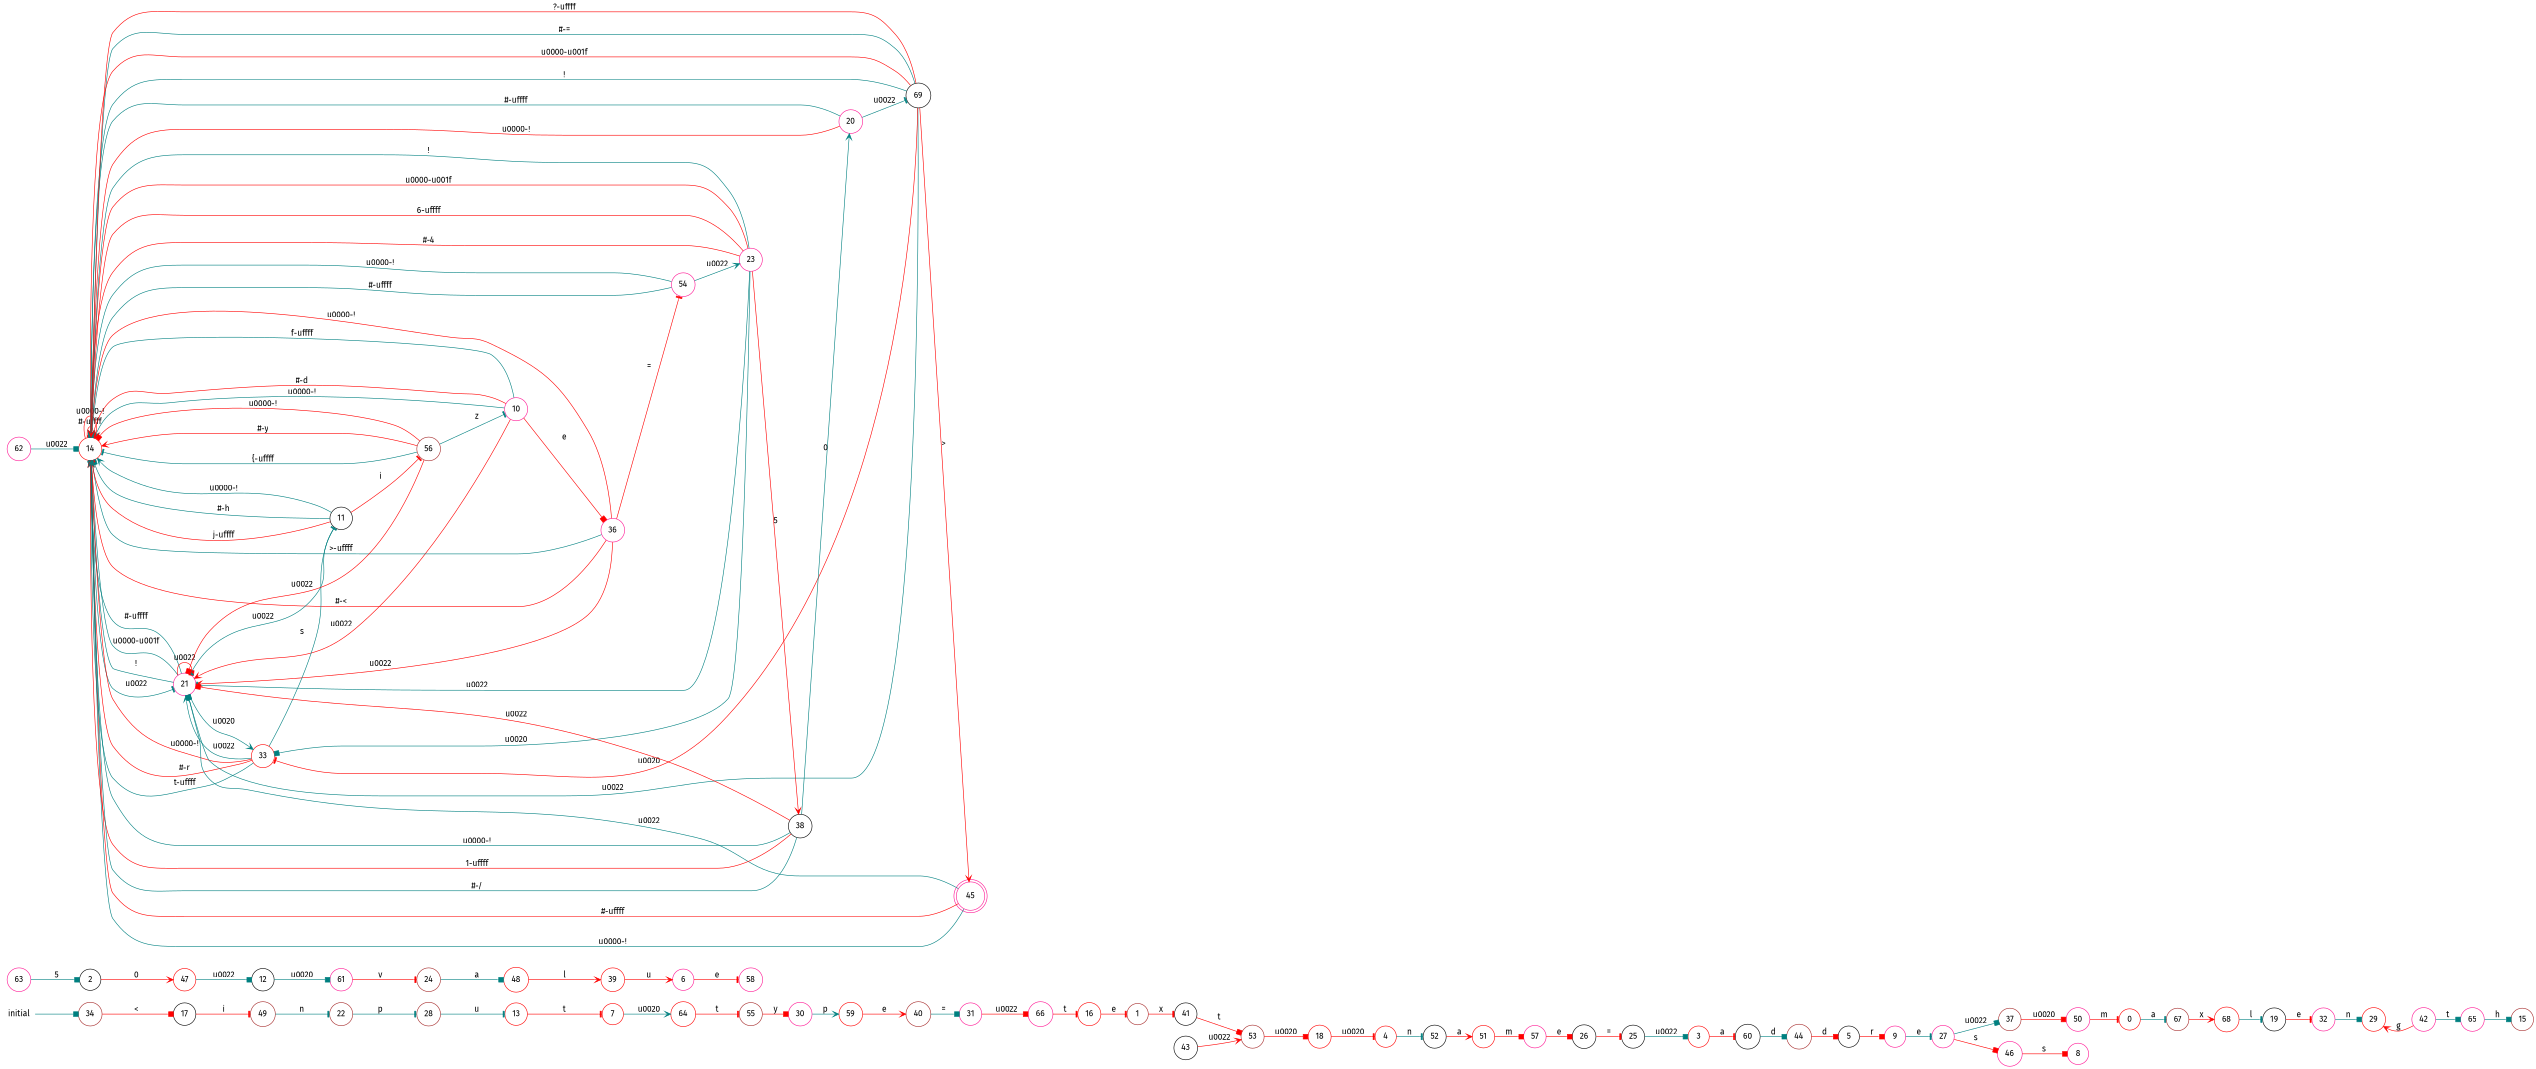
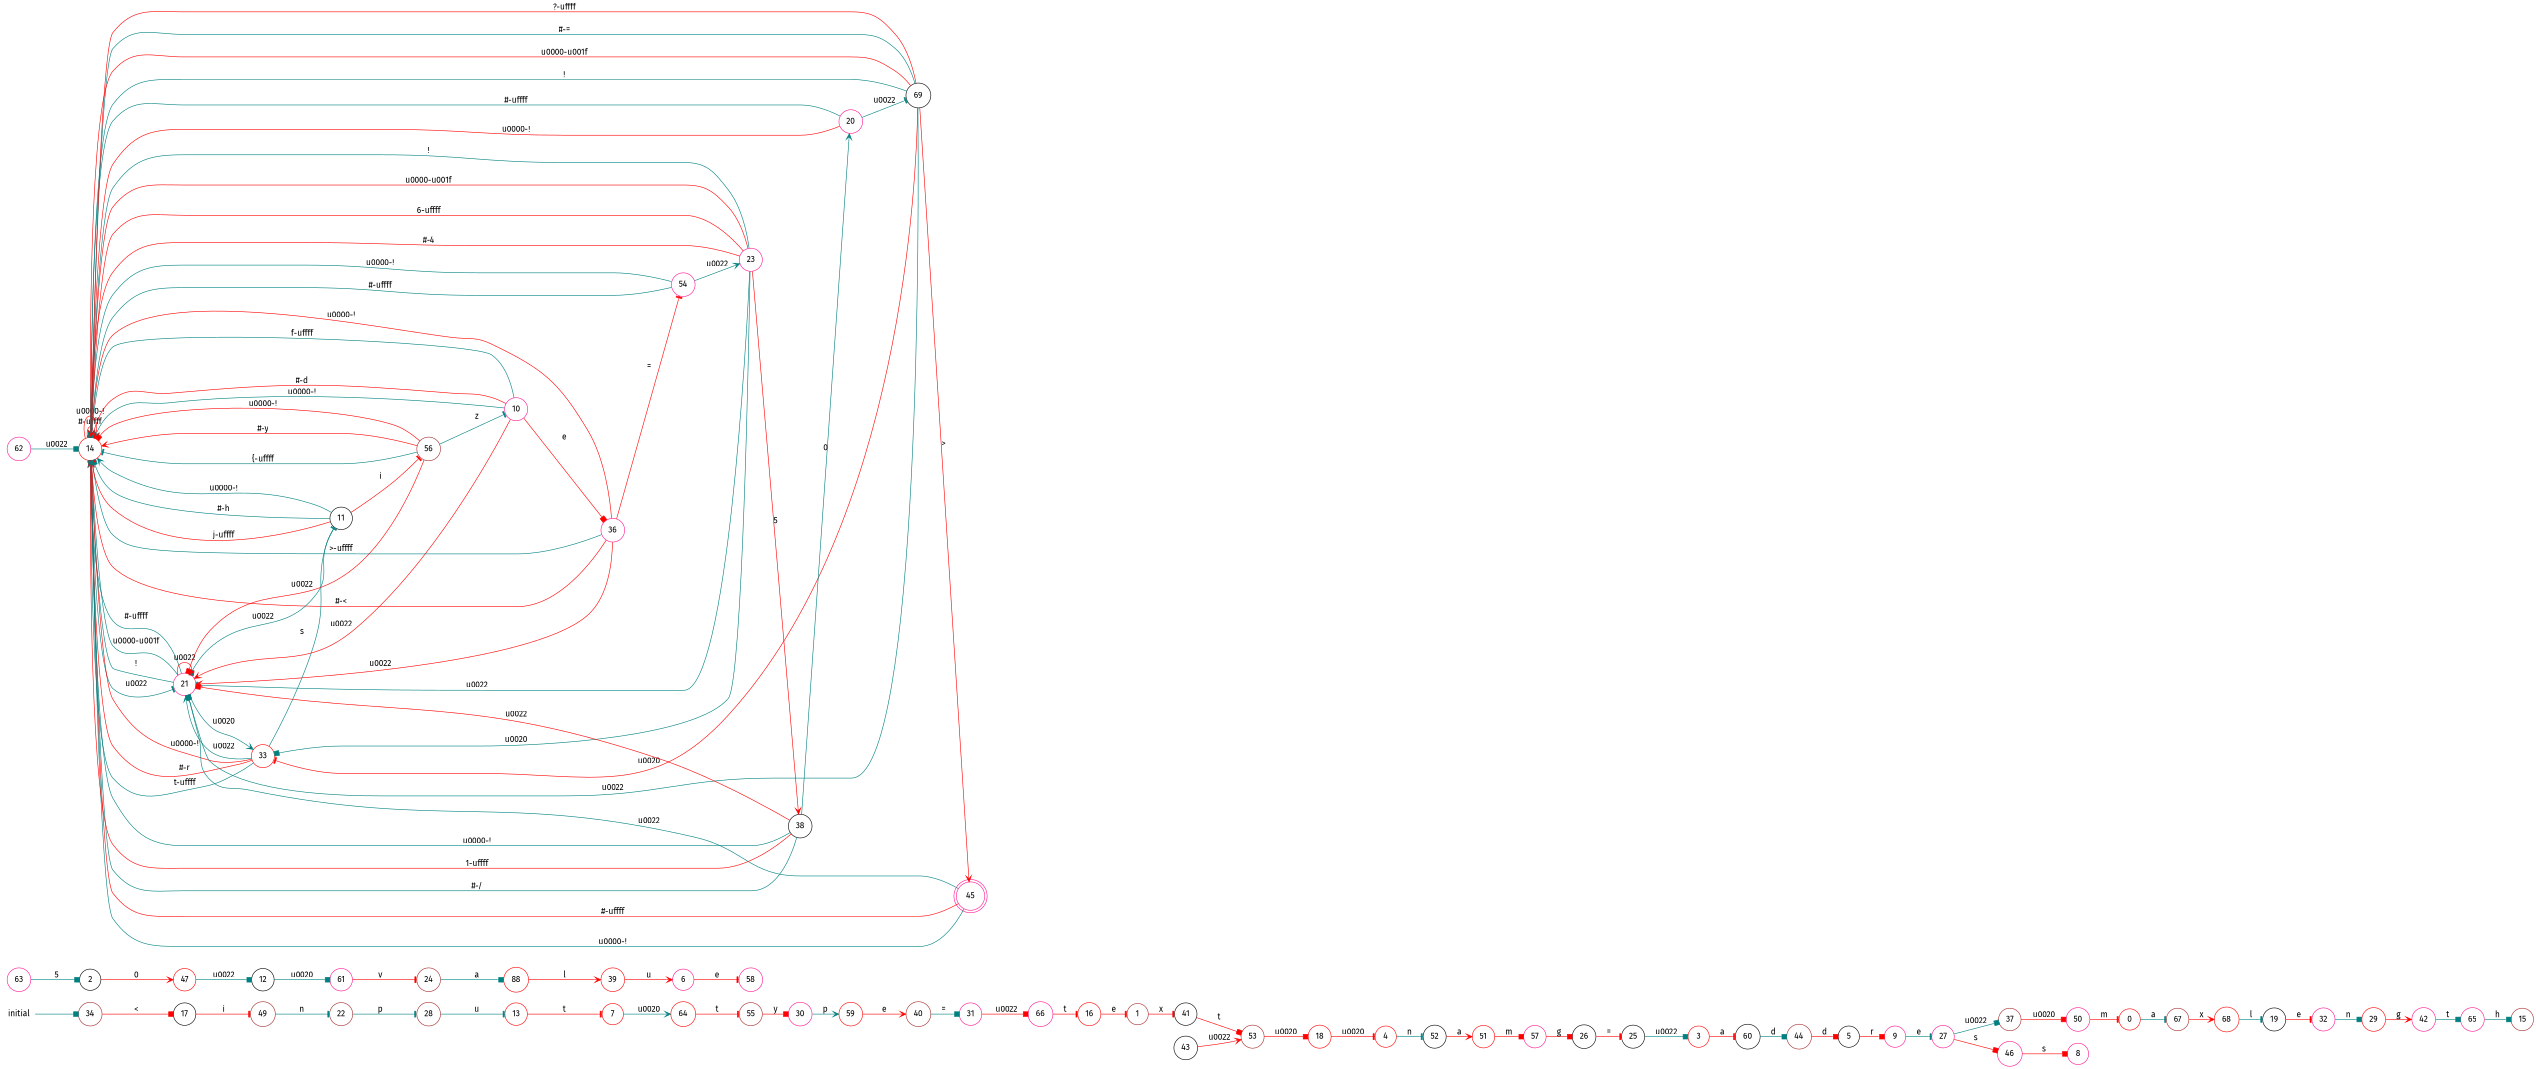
node "48": label "48" -> "88"
edge "42" -> "29": reversed
edge "57" -> "26": label "e" -> "g"
